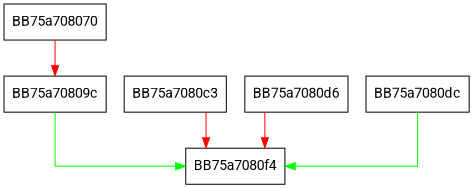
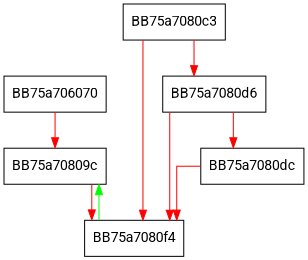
node "BB75a708070": label "BB75a708070" -> "BB75a706070"
edge "BB75a7080c3" -> "BB75a7080d6": added
edge "BB75a7080d6" -> "BB75a7080dc": added
edge "BB75a70809c" -> "BB75a7080f4": color green -> red
edge "BB75a7080dc" -> "BB75a7080f4": color green -> red
edge "BB75a7080f4" -> "BB75a70809c": added
